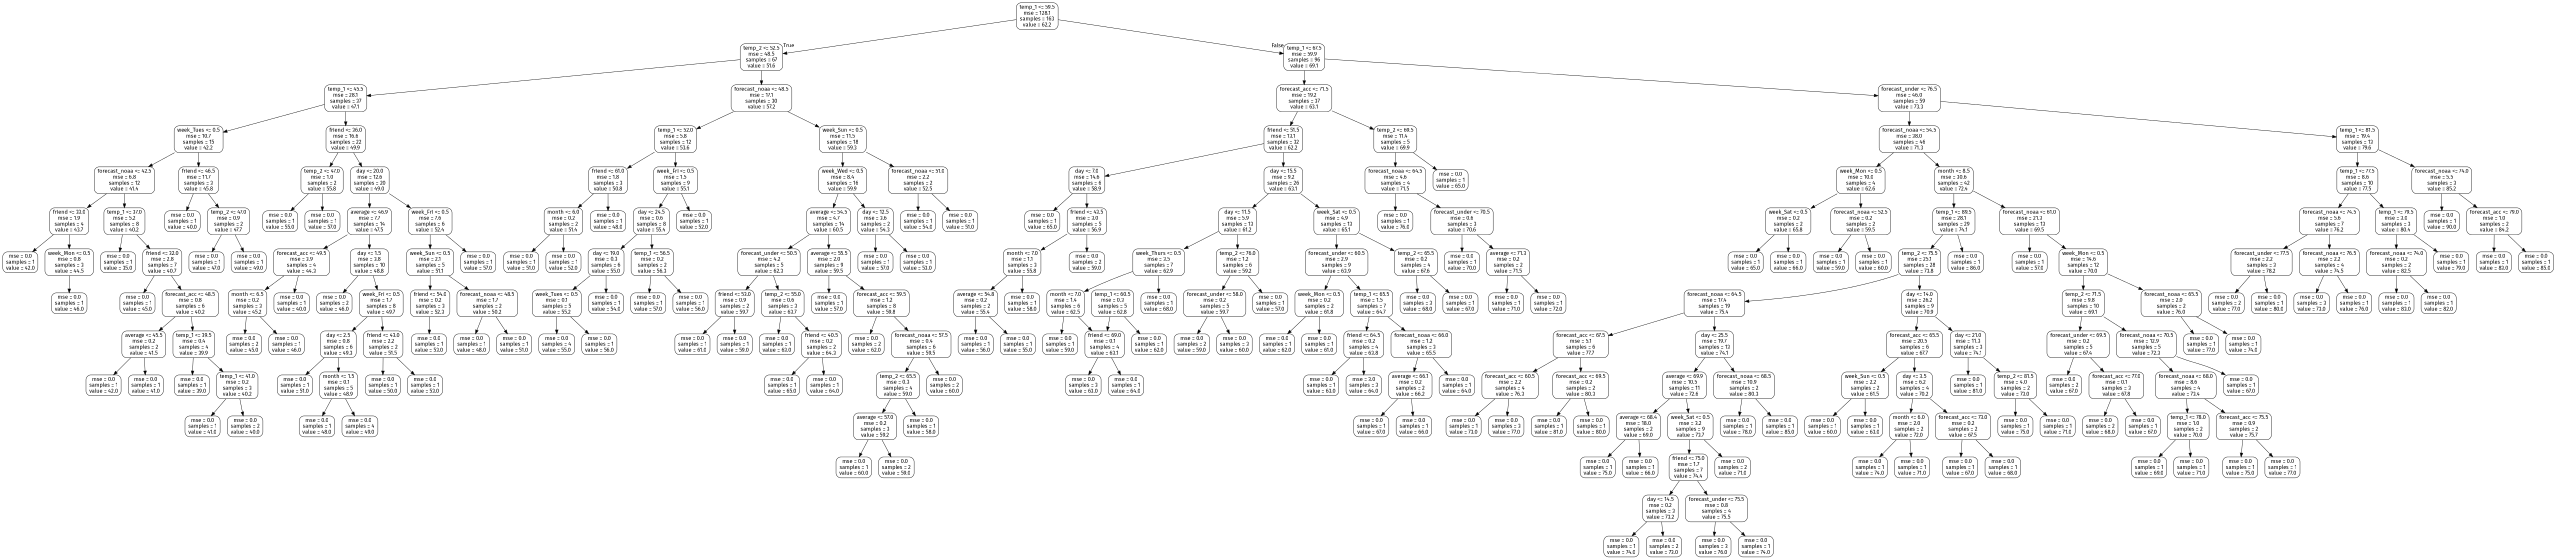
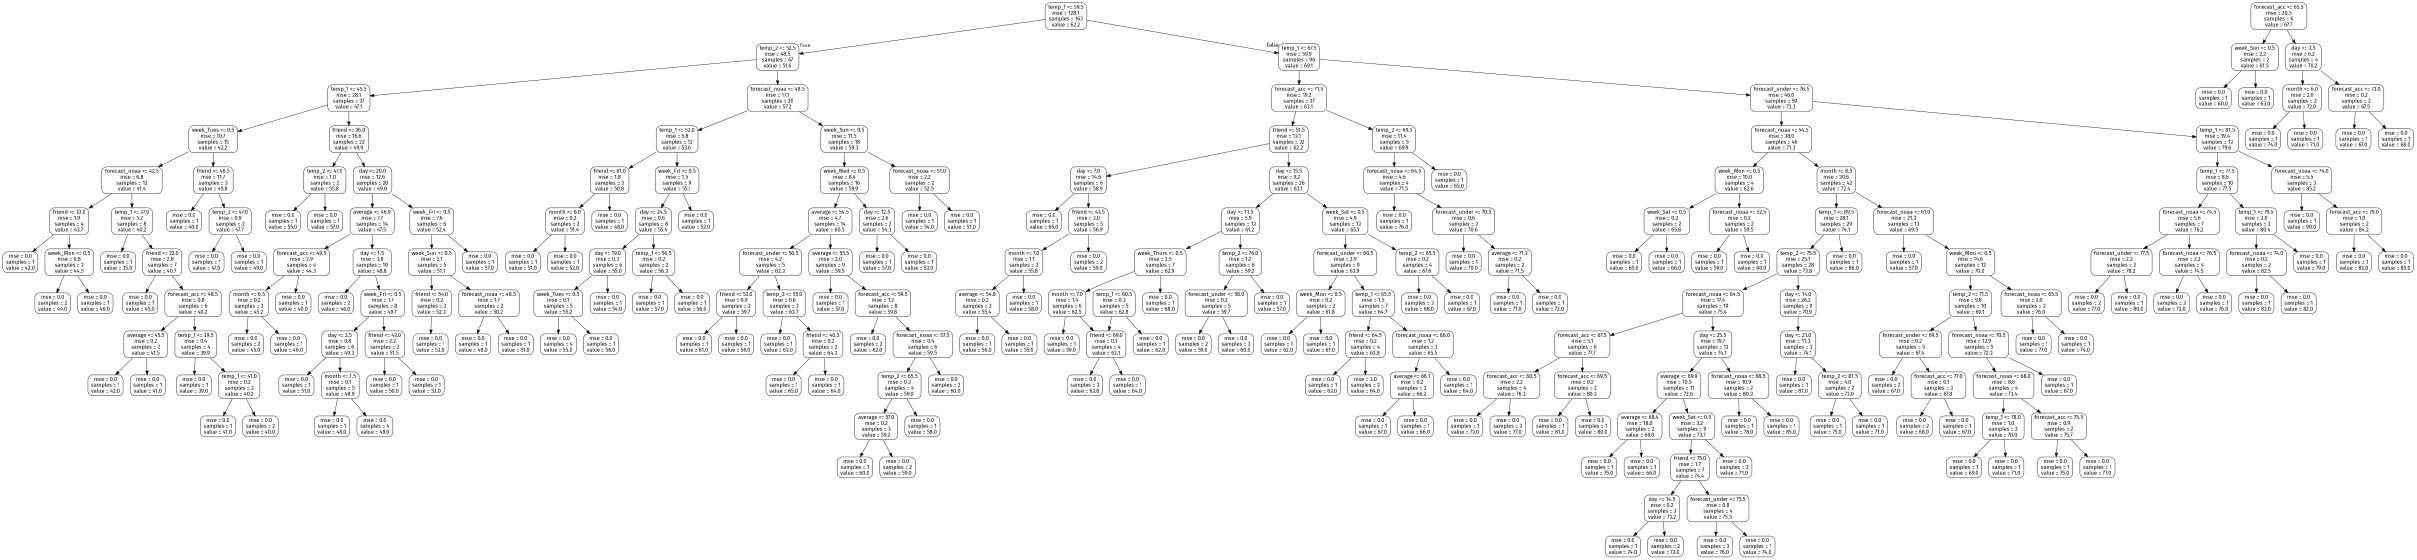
node "mse = 0.0 samples = 2 value = 44.0": added
edge "day <= 14.0 mse = 26.2 samples = 9 value = 70.9" -> "forecast_acc <= 65.5 mse = 20.5 samples = 6 value = 67.7": removed
